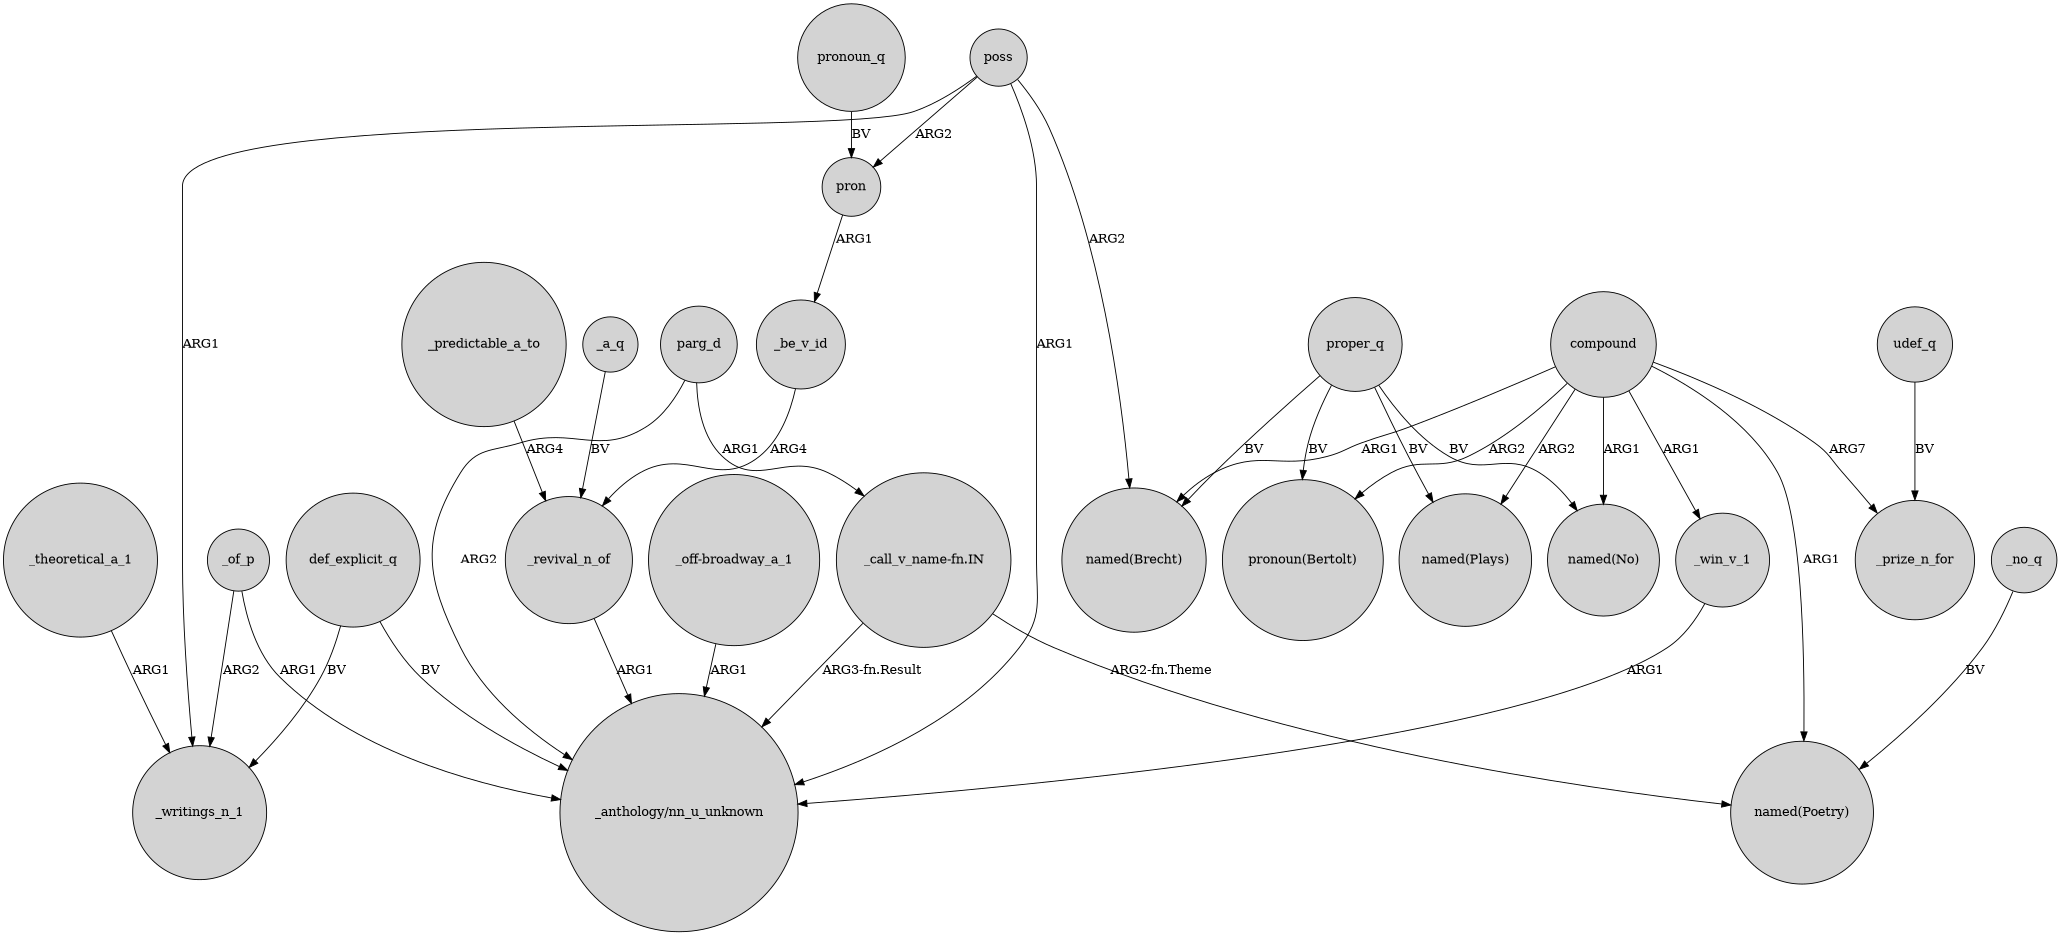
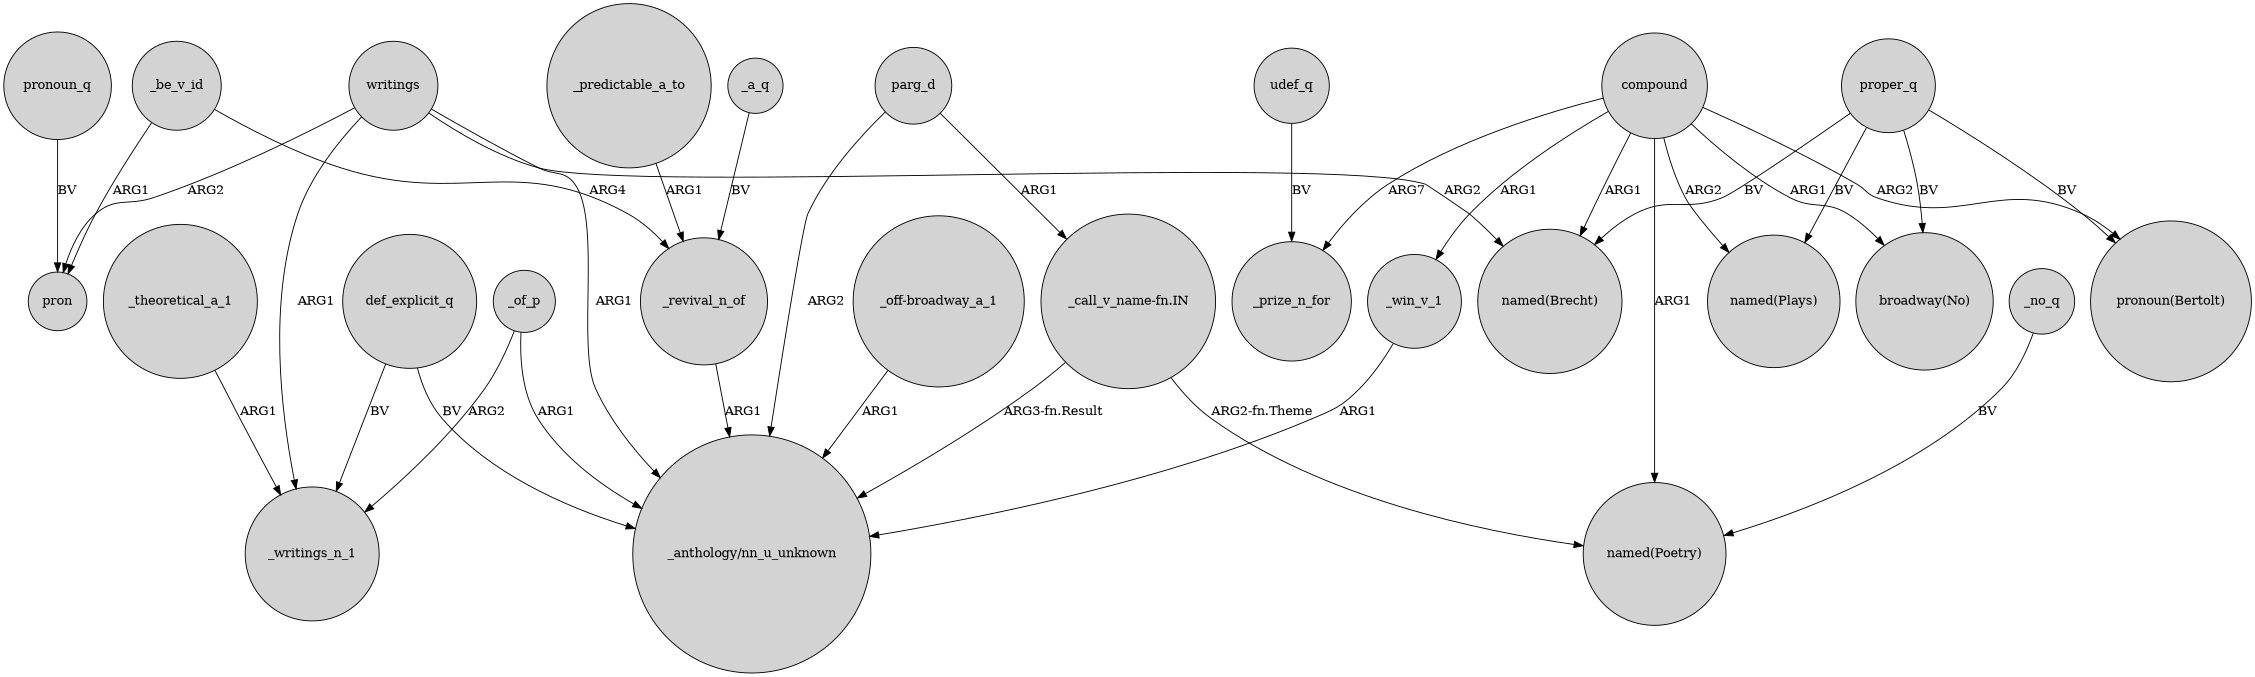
node "poss": label "poss" -> "writings"
edge "pron" -> "_be_v_id": reversed
edge "_predictable_a_to" -> "_revival_n_of": label "ARG4" -> "ARG1"
node "named(No)": label "named(No)" -> "broadway(No)"
